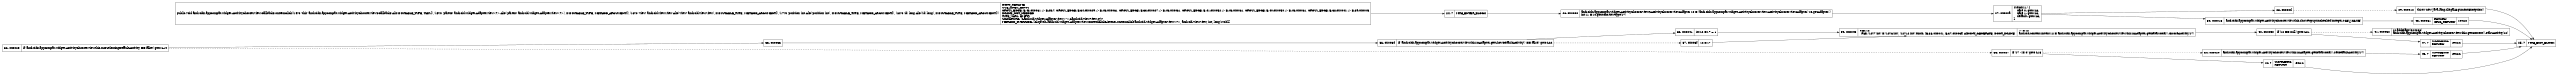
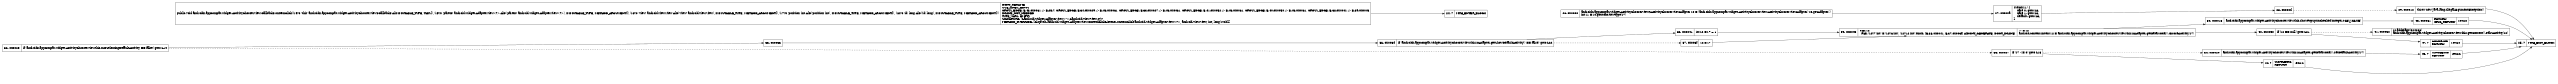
edge "24: ?" -> "26: 0x0000": removed
edge "27: 0x000a" -> "30: 0x0013": now "39: 0x0043" -> "30: 0x0013"
node "47: ?": text "SYNTHETIC" -> "GENERATE"
